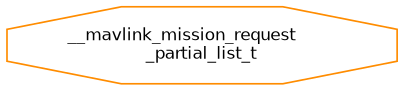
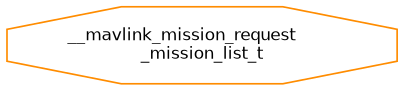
node "__mavlink_mission_request _partial_list_t": label "__mavlink_mission_request _partial_list_t" -> "__mavlink_mission_request _mission_list_t"
